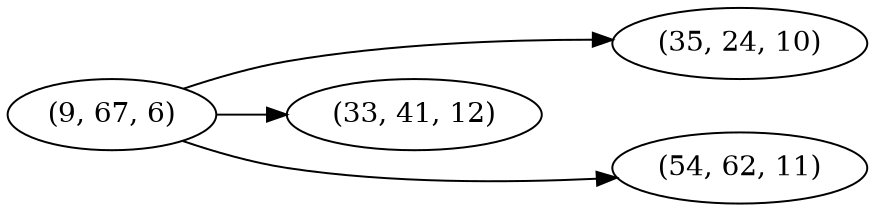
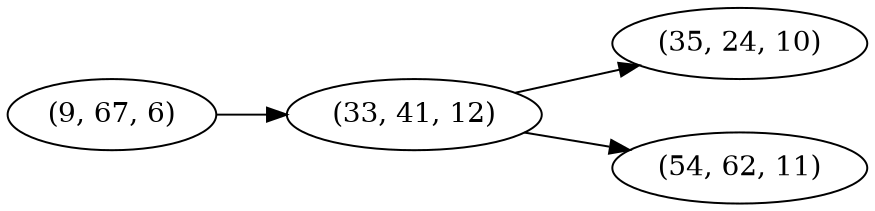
edge "(9, 67, 6)" -> "(35, 24, 10)": now "(33, 41, 12)" -> "(35, 24, 10)"
edge "(9, 67, 6)" -> "(54, 62, 11)": now "(33, 41, 12)" -> "(54, 62, 11)"
